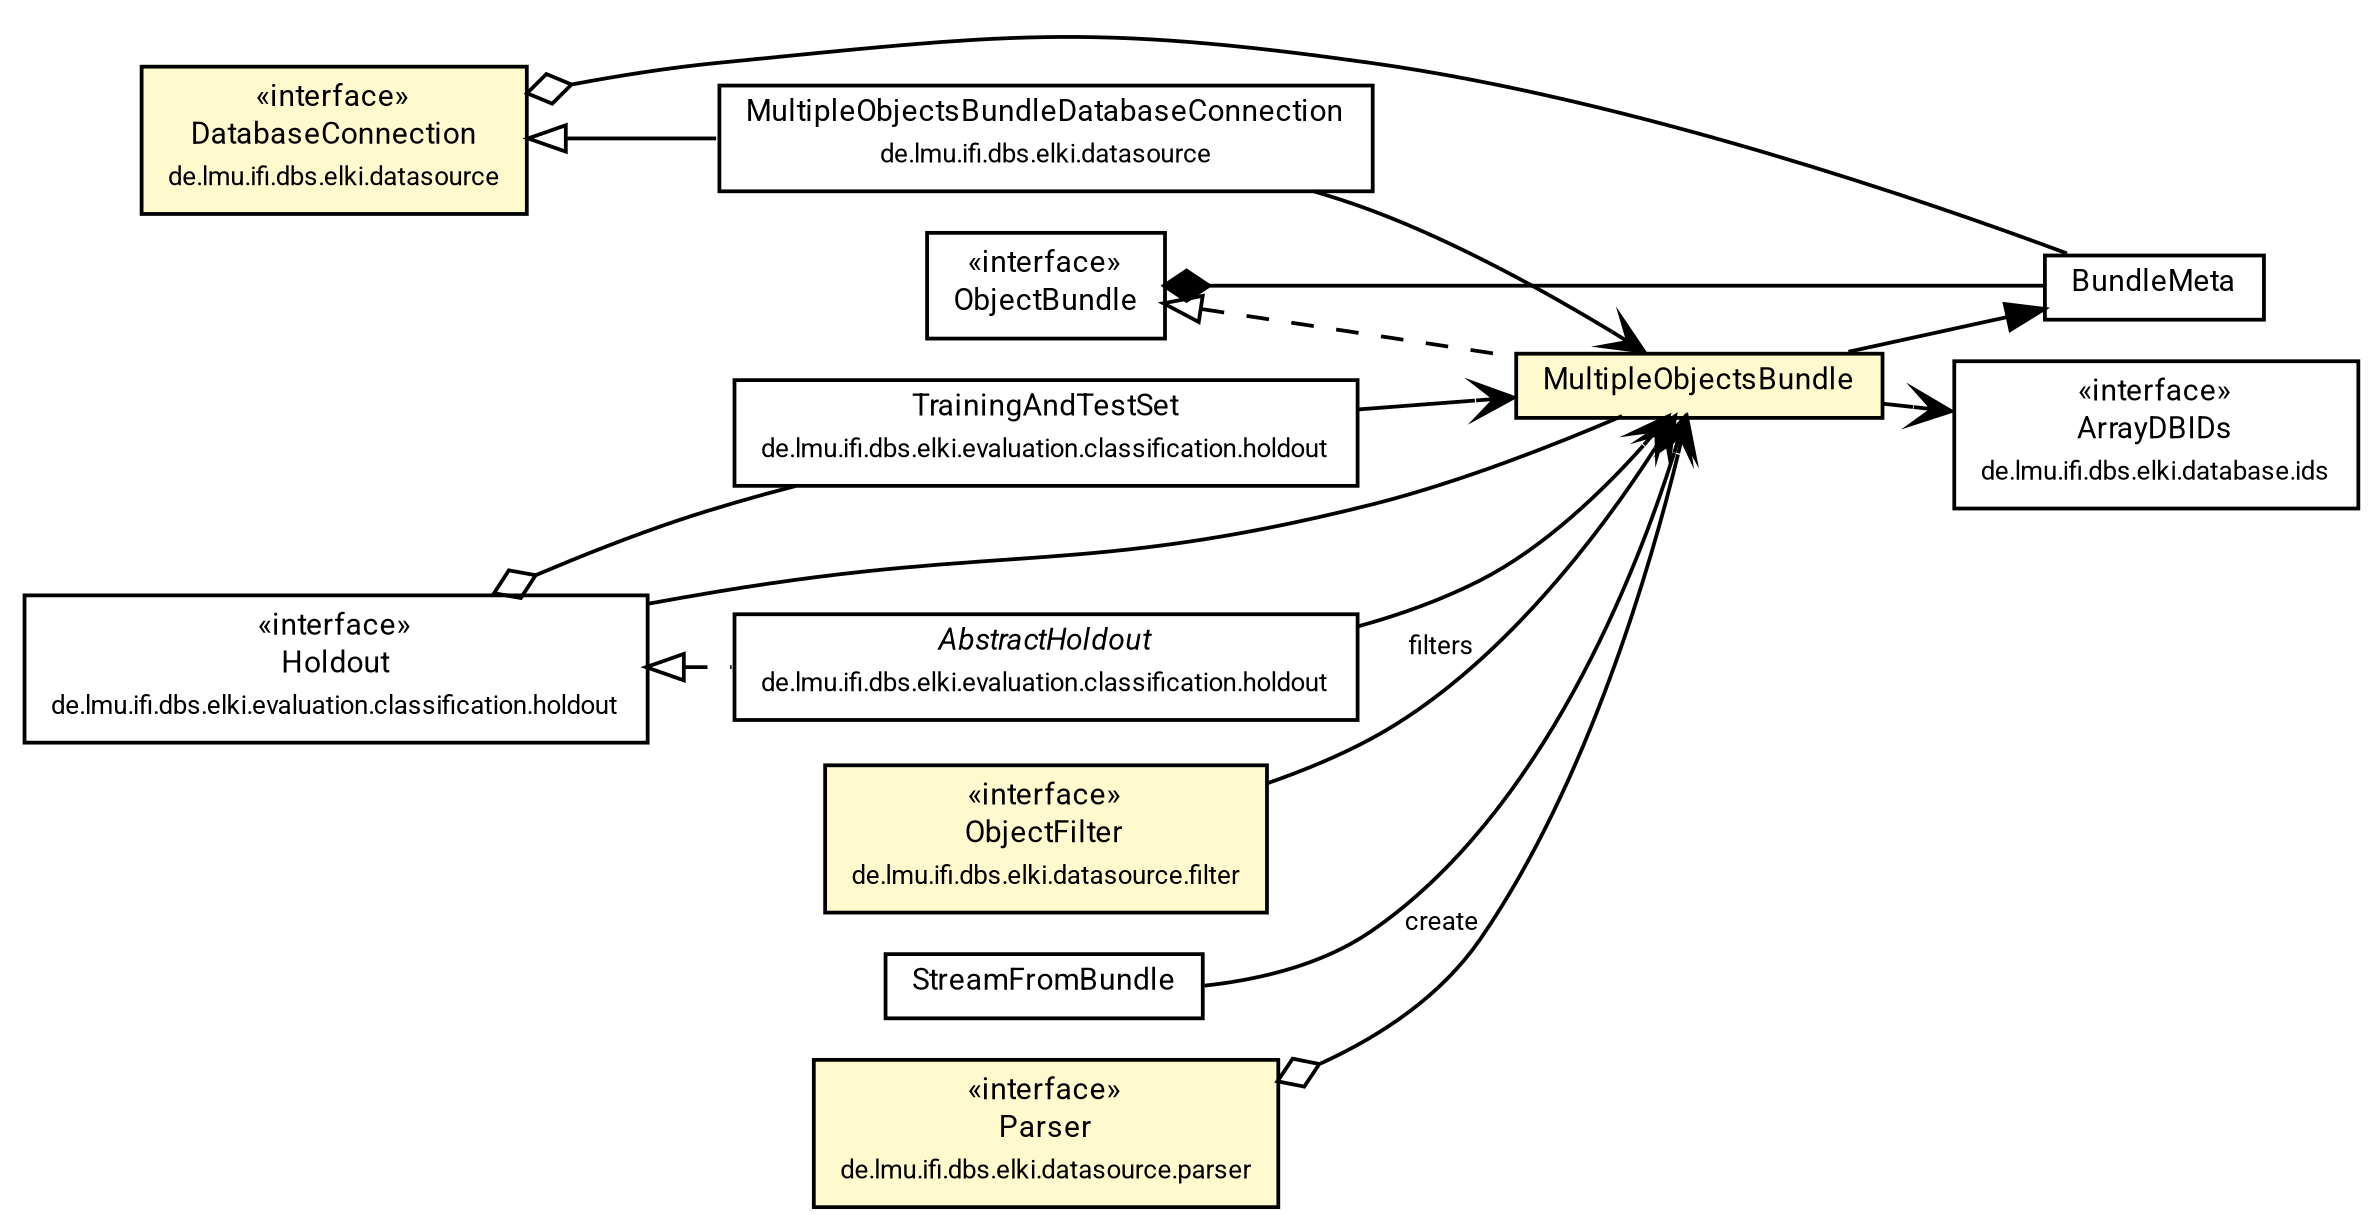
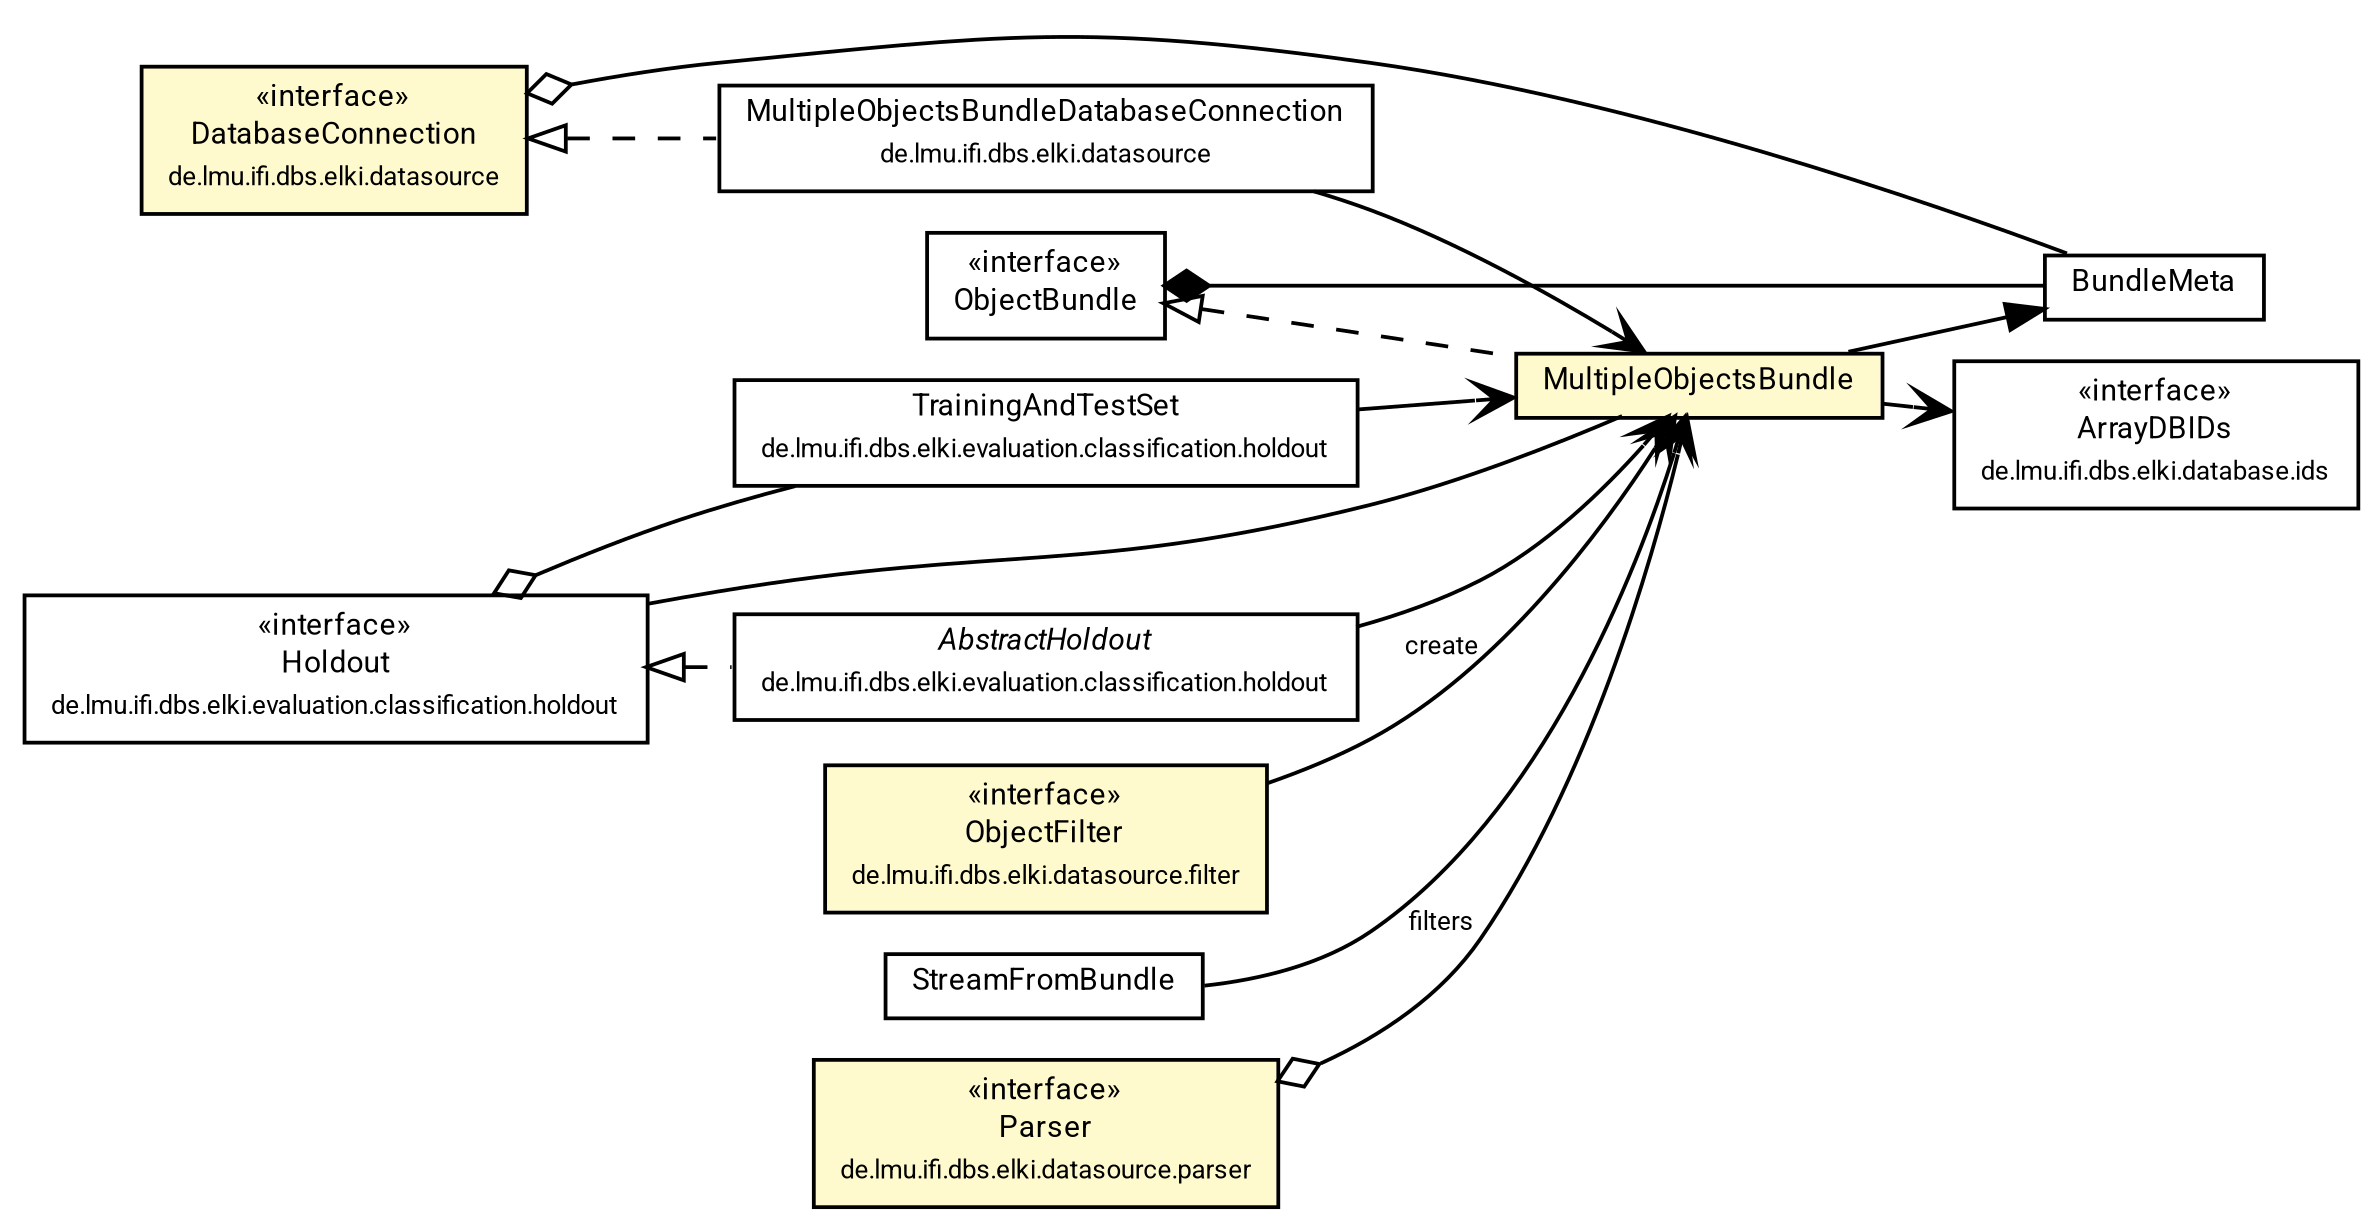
edge "MultipleObjectsBundleDatabaseConnection" -> "DatabaseConnection": style solid -> dashed
edge "ObjectFilter" -> "MultipleObjectsBundle": label "filters" -> "create"
edge "MultipleObjectsBundle" -- "Parser": label "create" -> "filters"
